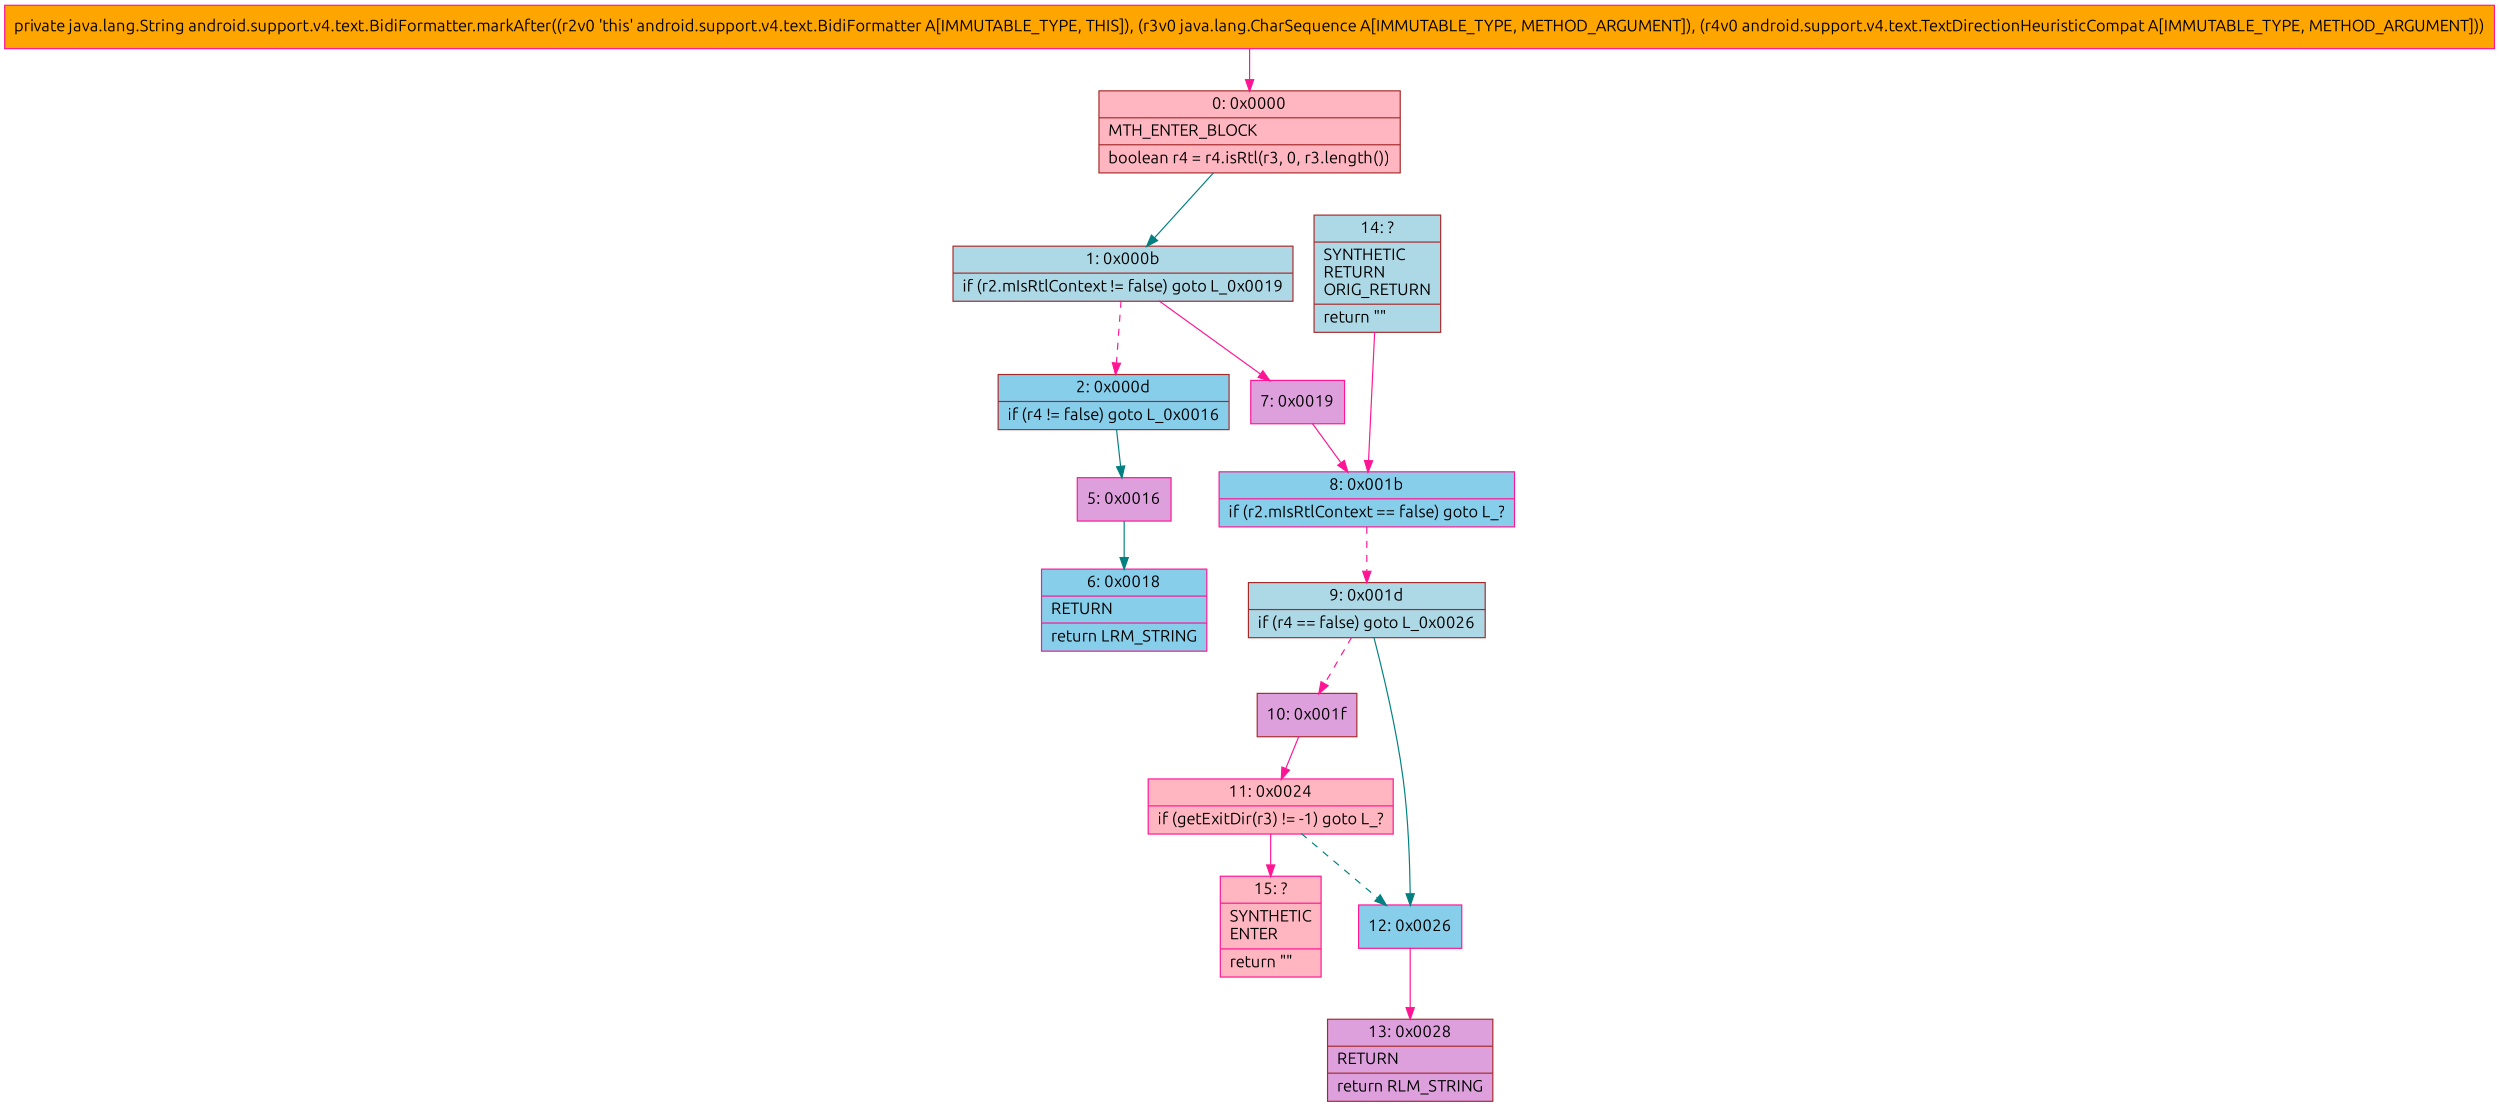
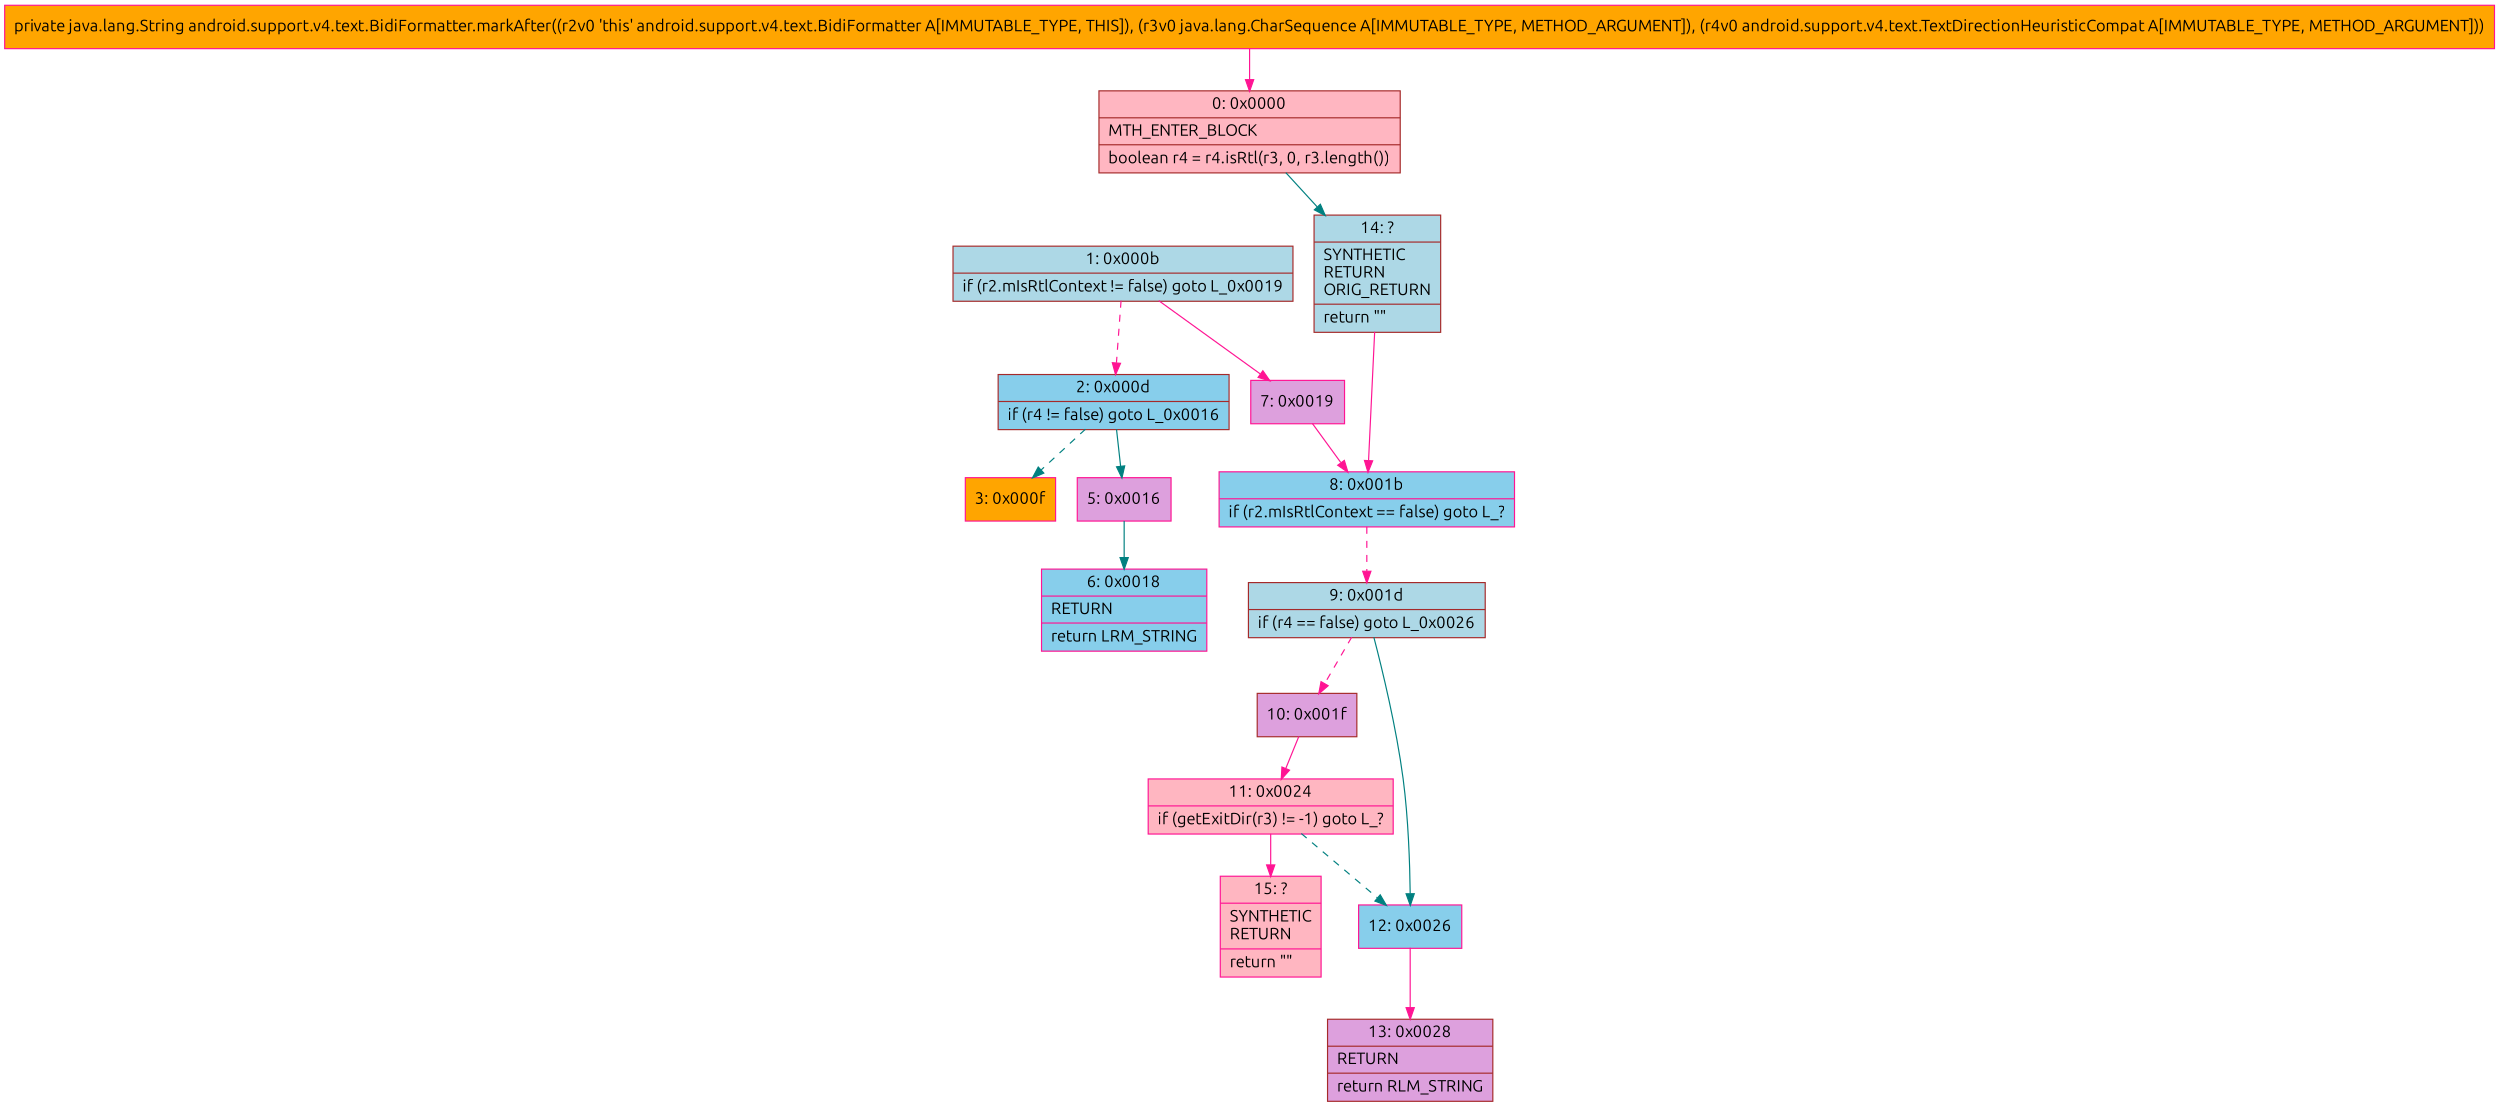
edge "0: 0x0000" -> "1: 0x000b": now "0: 0x0000" -> "14: ?"
node "3: 0x000f": added
node "15: ?": text "ENTER" -> "RETURN"
